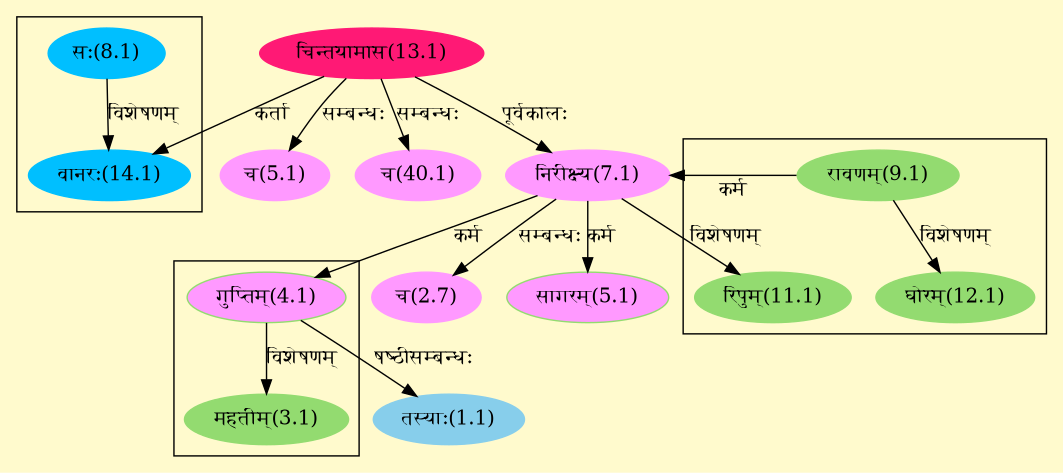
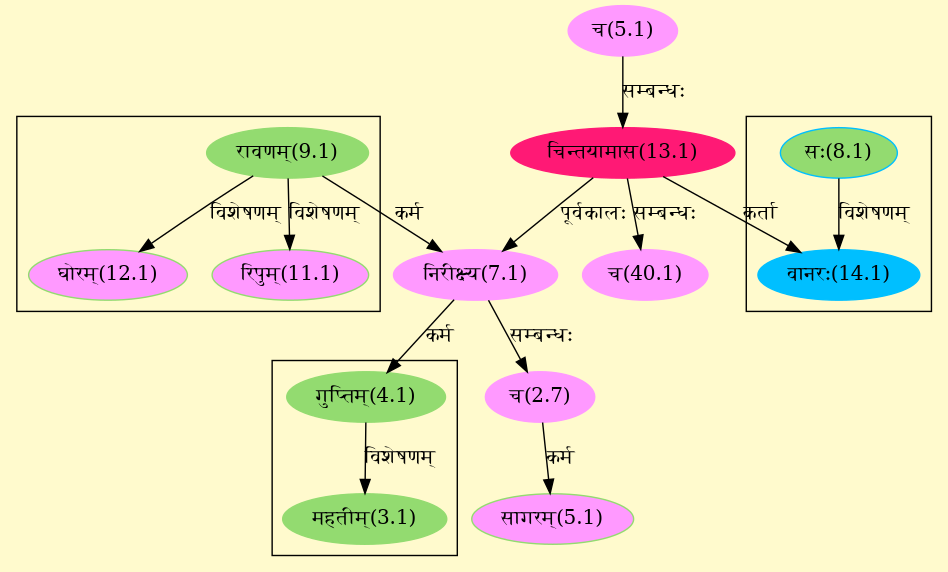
node "सः(8.1)": fillcolor #00bfff -> #93db70
edge "चिन्तयामास(13.1)" -> "च(5.1)": reversed
edge "निरीक्ष्य(7.1)" -> "सागरम्(5.1)": now "च(2.7)" -> "सागरम्(5.1)"
edge "निरीक्ष्य(7.1)" -> "रिपुम्(11.1)": now "रावणम्(9.1)" -> "रिपुम्(11.1)"
node "गुप्तिम्(4.1)": fillcolor #ff99ff -> #93db70
node "रिपुम्(11.1)": fillcolor #93db70 -> #ff99ff
node "घोरम्(12.1)": fillcolor #93db70 -> #ff99ff
node "तस्याः(1.1)": removed
